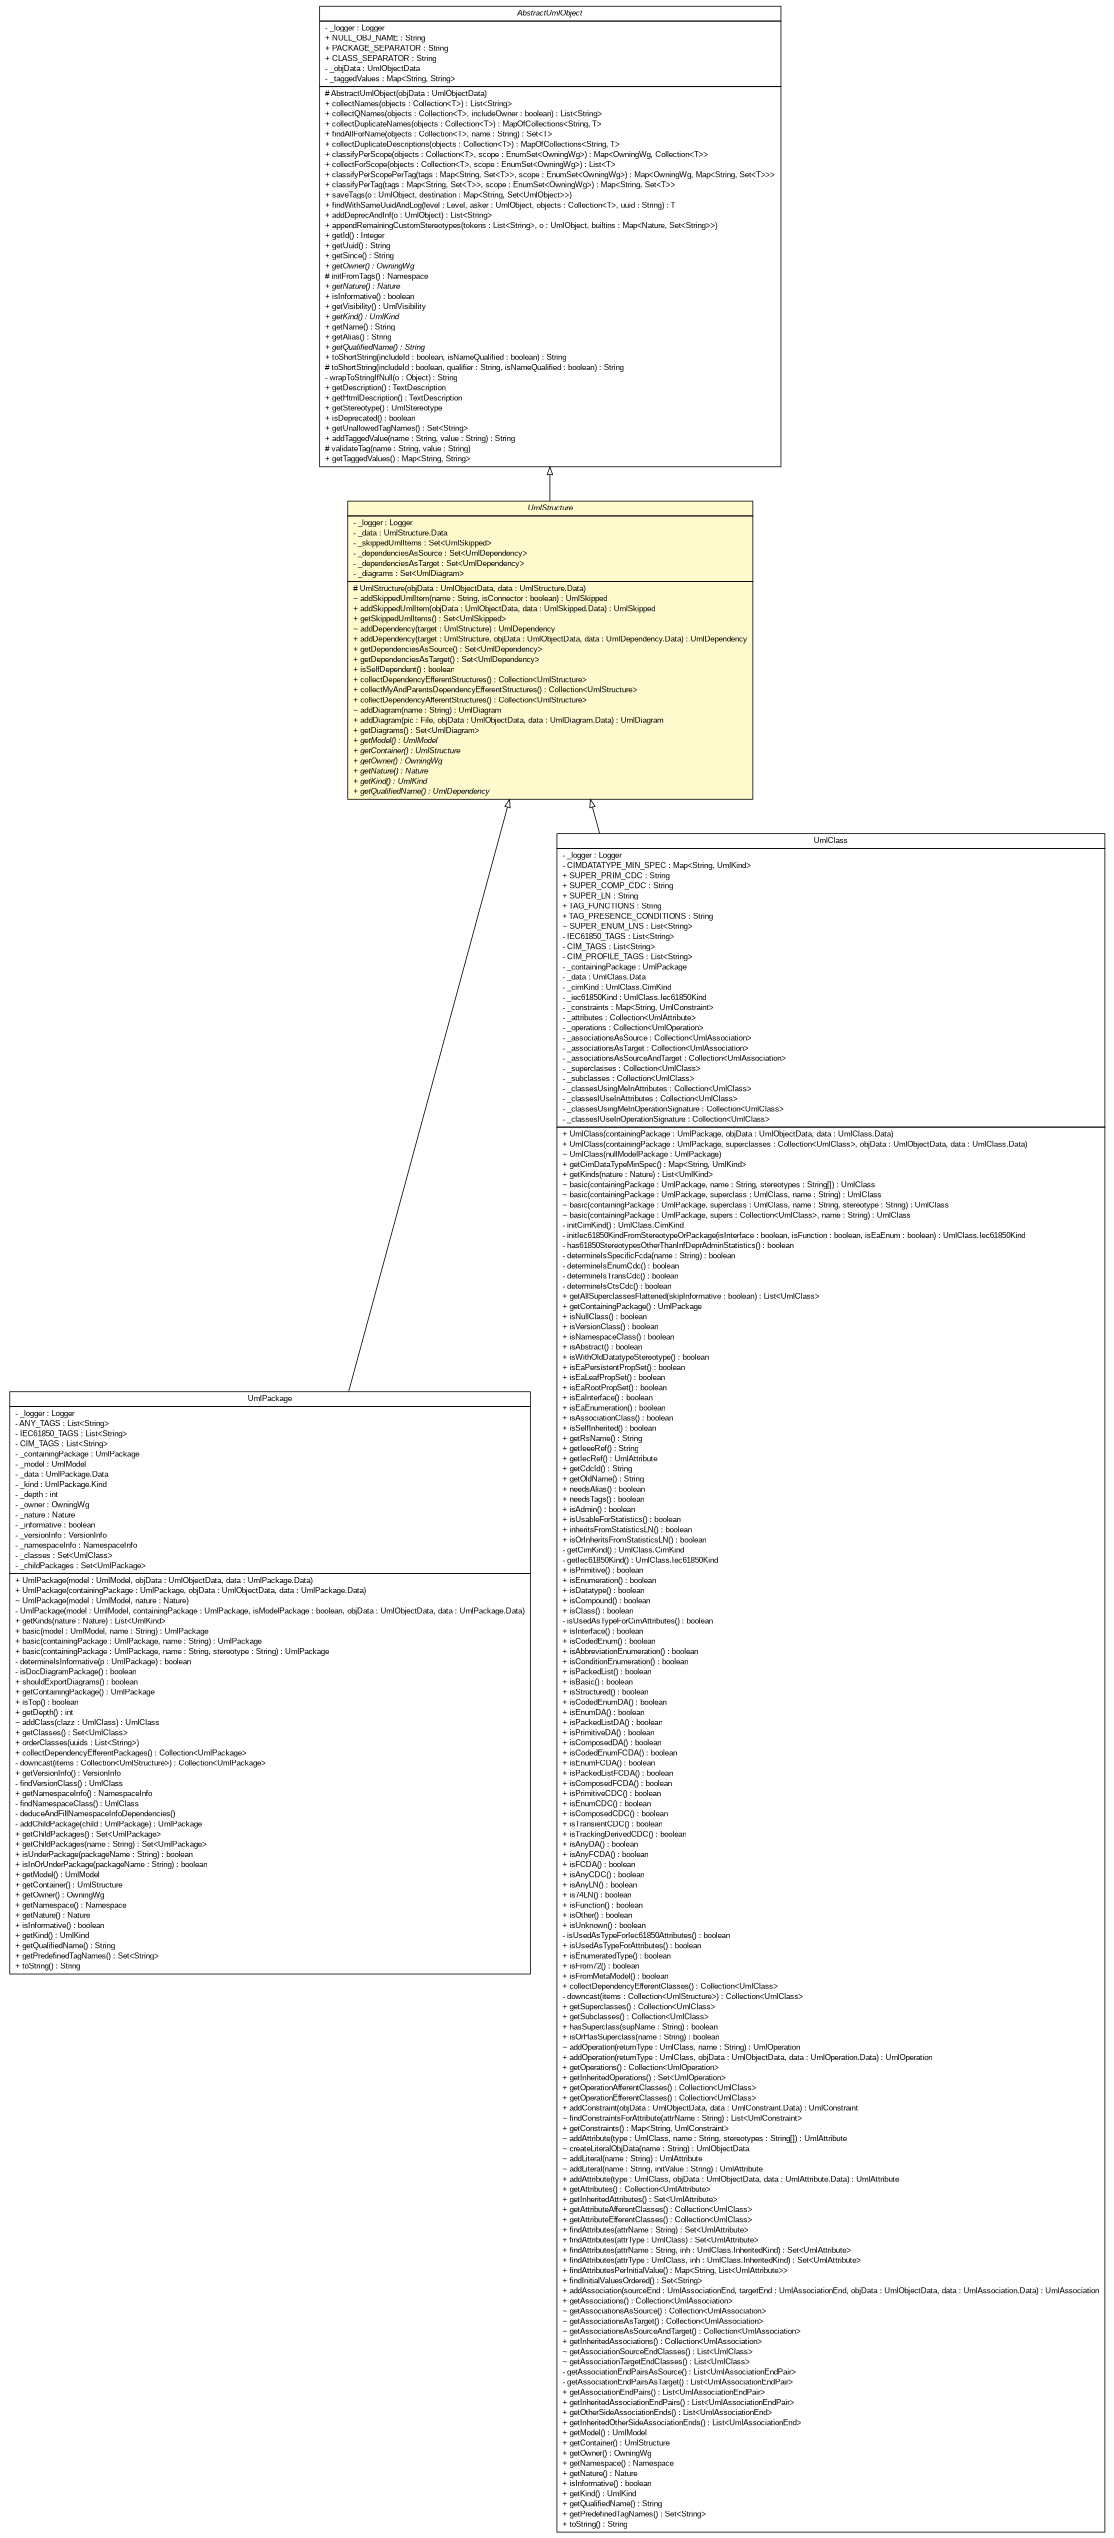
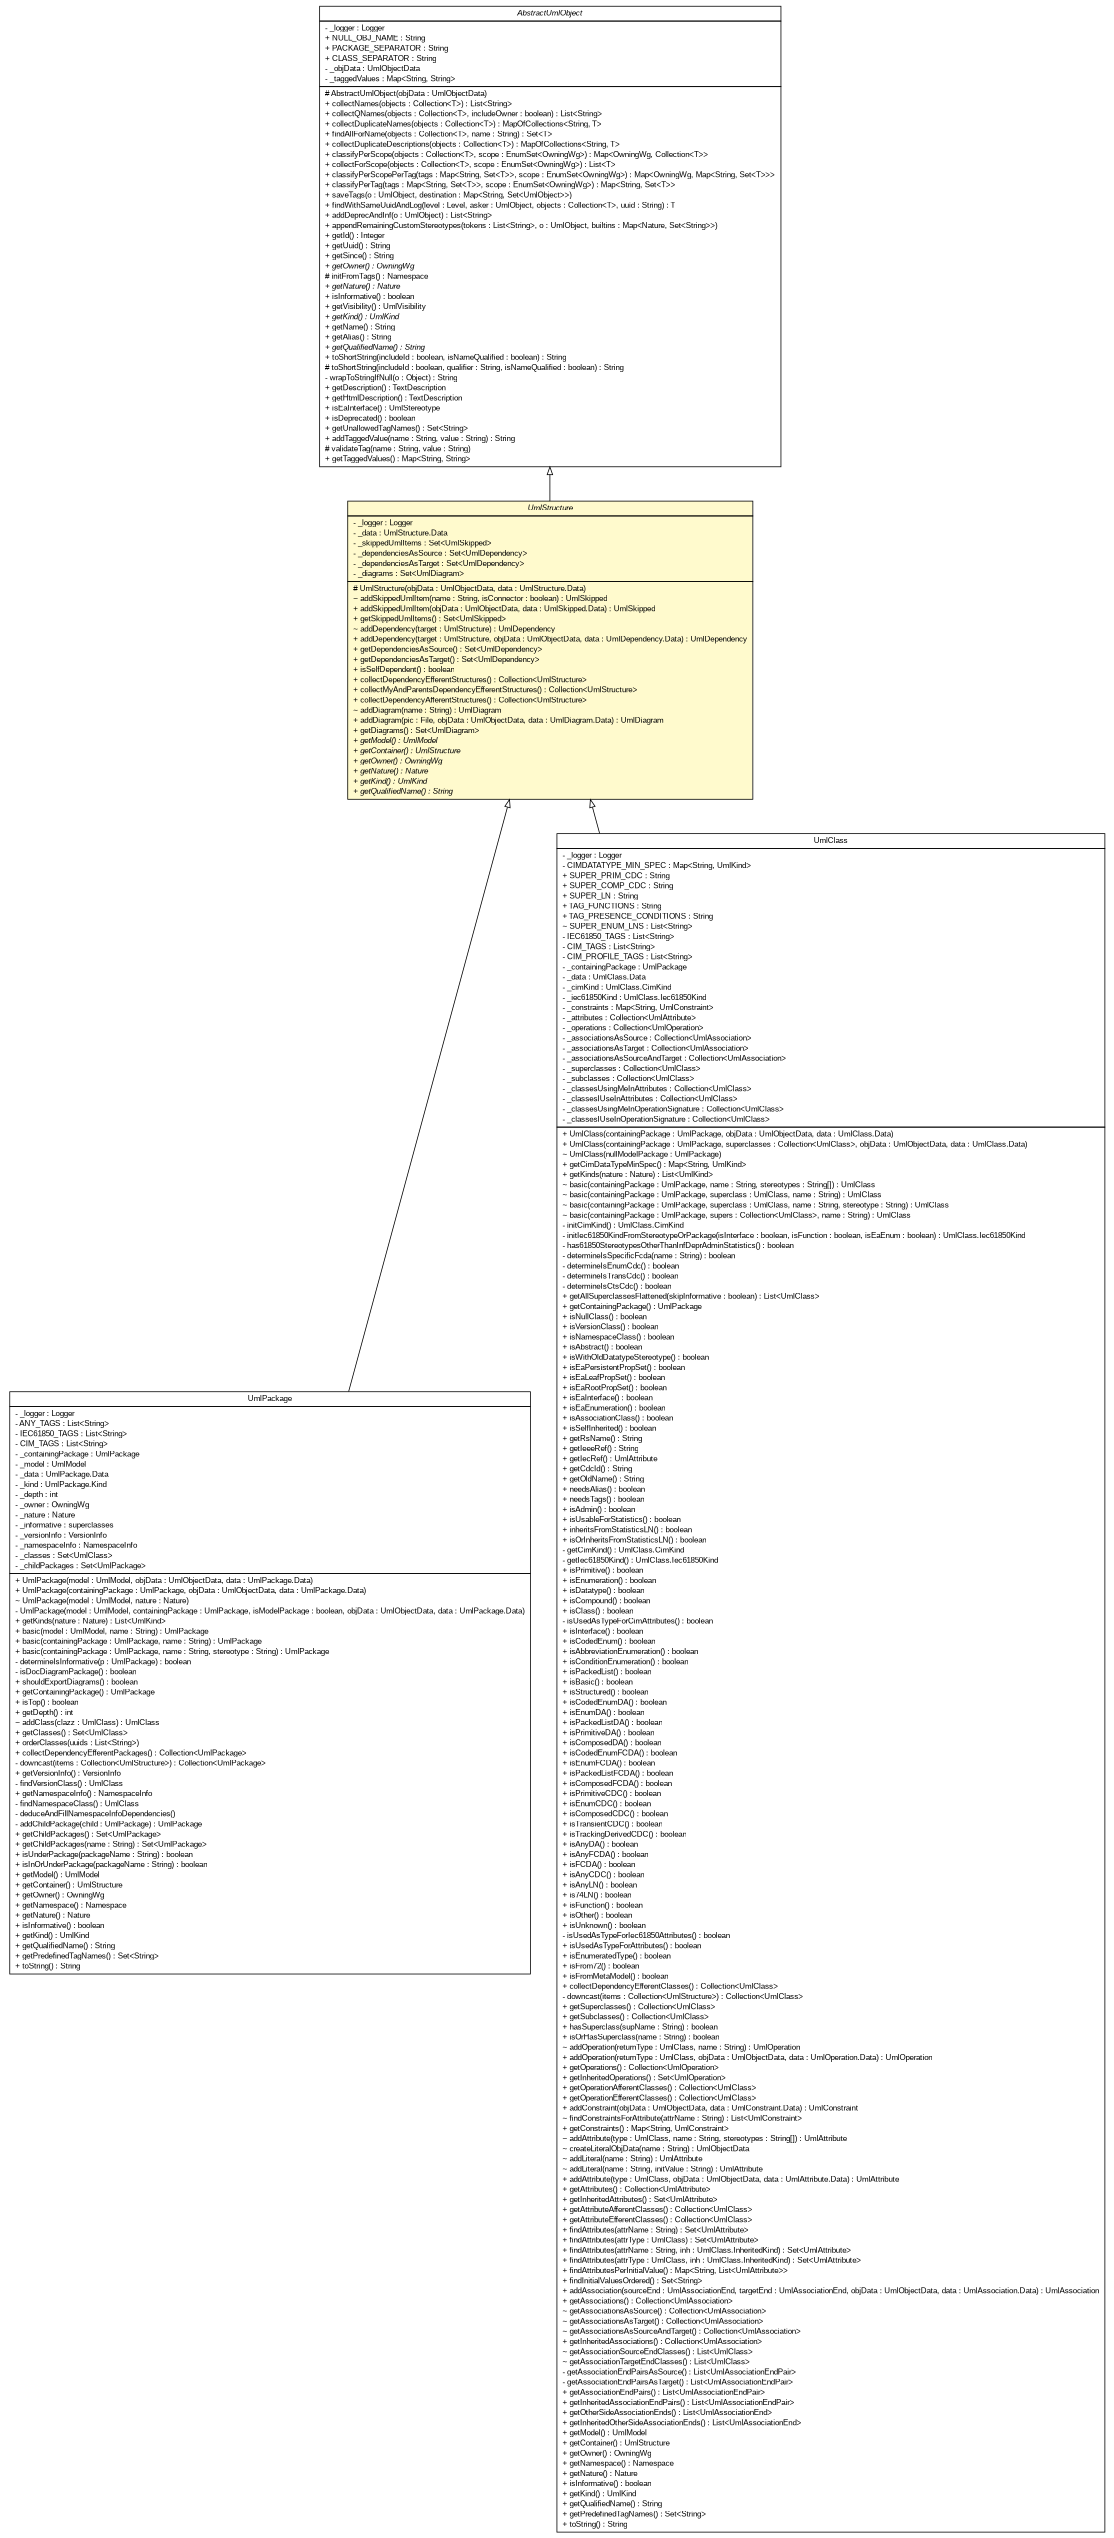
node "AbstractUmlObject": text "+ getStereotype() : UmlStereotype" -> "+ isEaInterface() : UmlStereotype"
node "UmlStructure": text "+ getQualifiedName() : UmlDependency" -> "+ getQualifiedName() : String"
node "UmlPackage": text "- _informative : boolean" -> "- _informative : superclasses"
